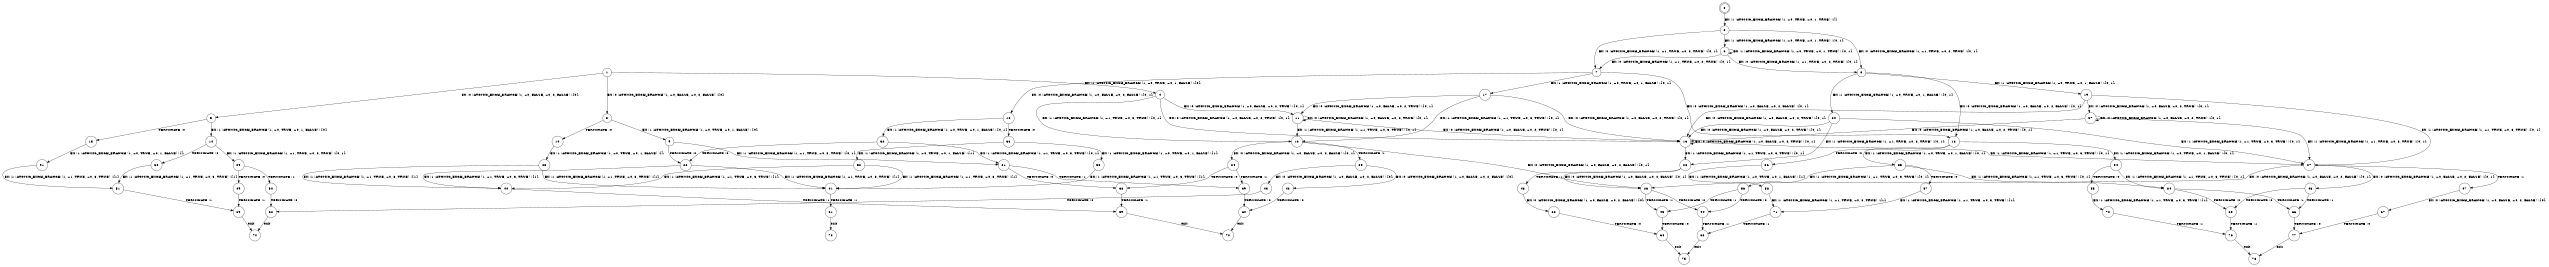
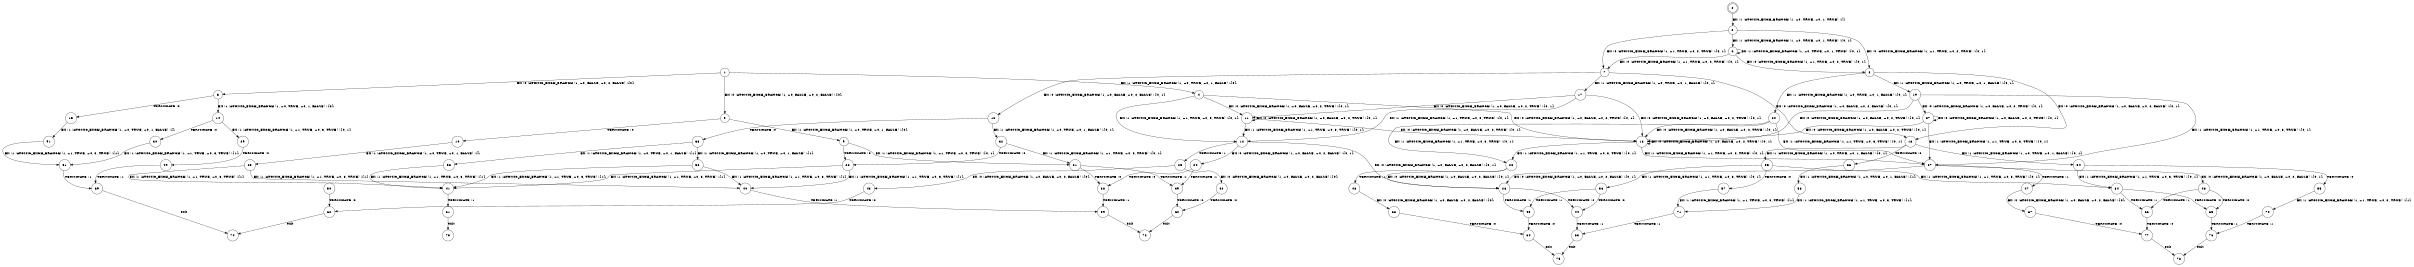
edge "29" -> "50": removed, label "TERMINATE !1"
